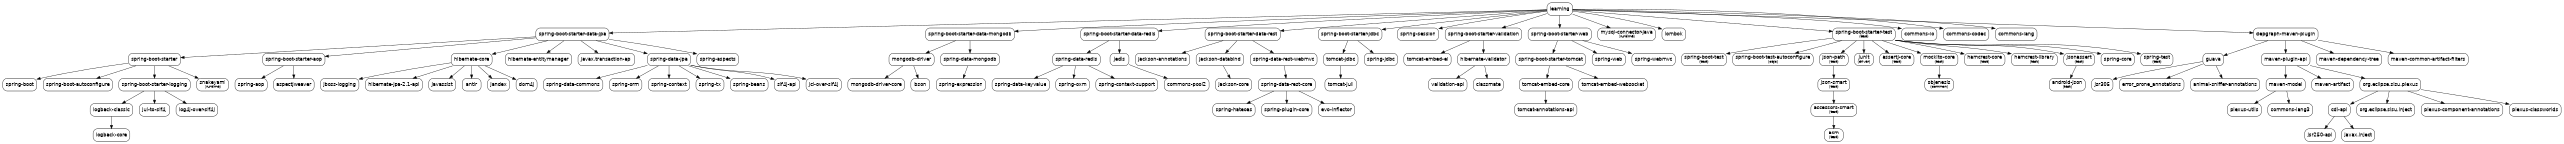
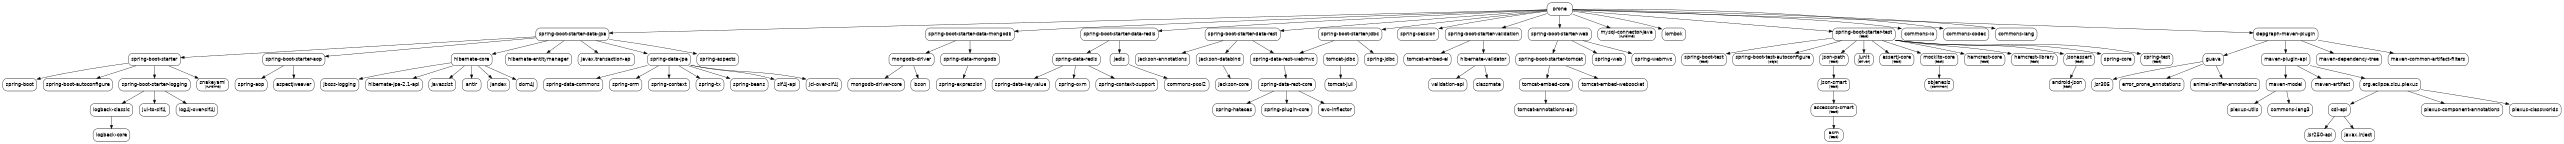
node "learning": label "learning" -> "prone"
edge "spring-boot-starter-jdbc" -> "tomcat-jdbc": now "spring-boot-starter-jdbc" -> "spring-data-rest-webmvc"
node "org.eclipse.sisu.inject": removed
